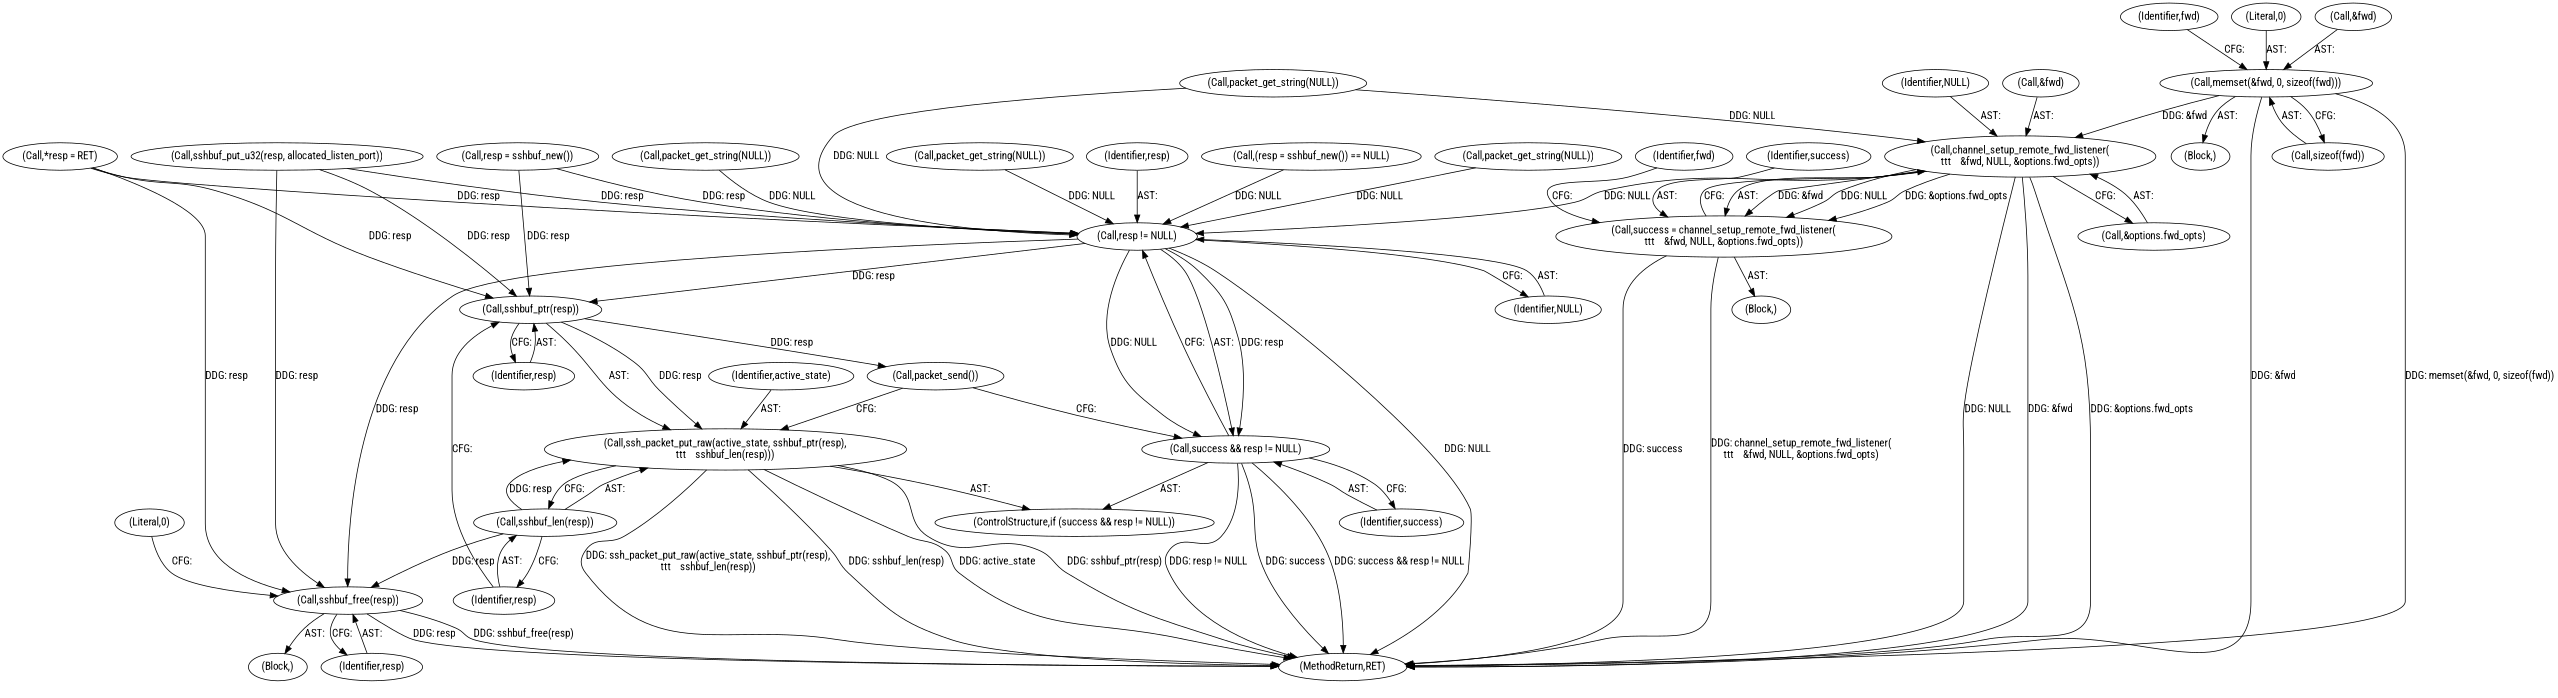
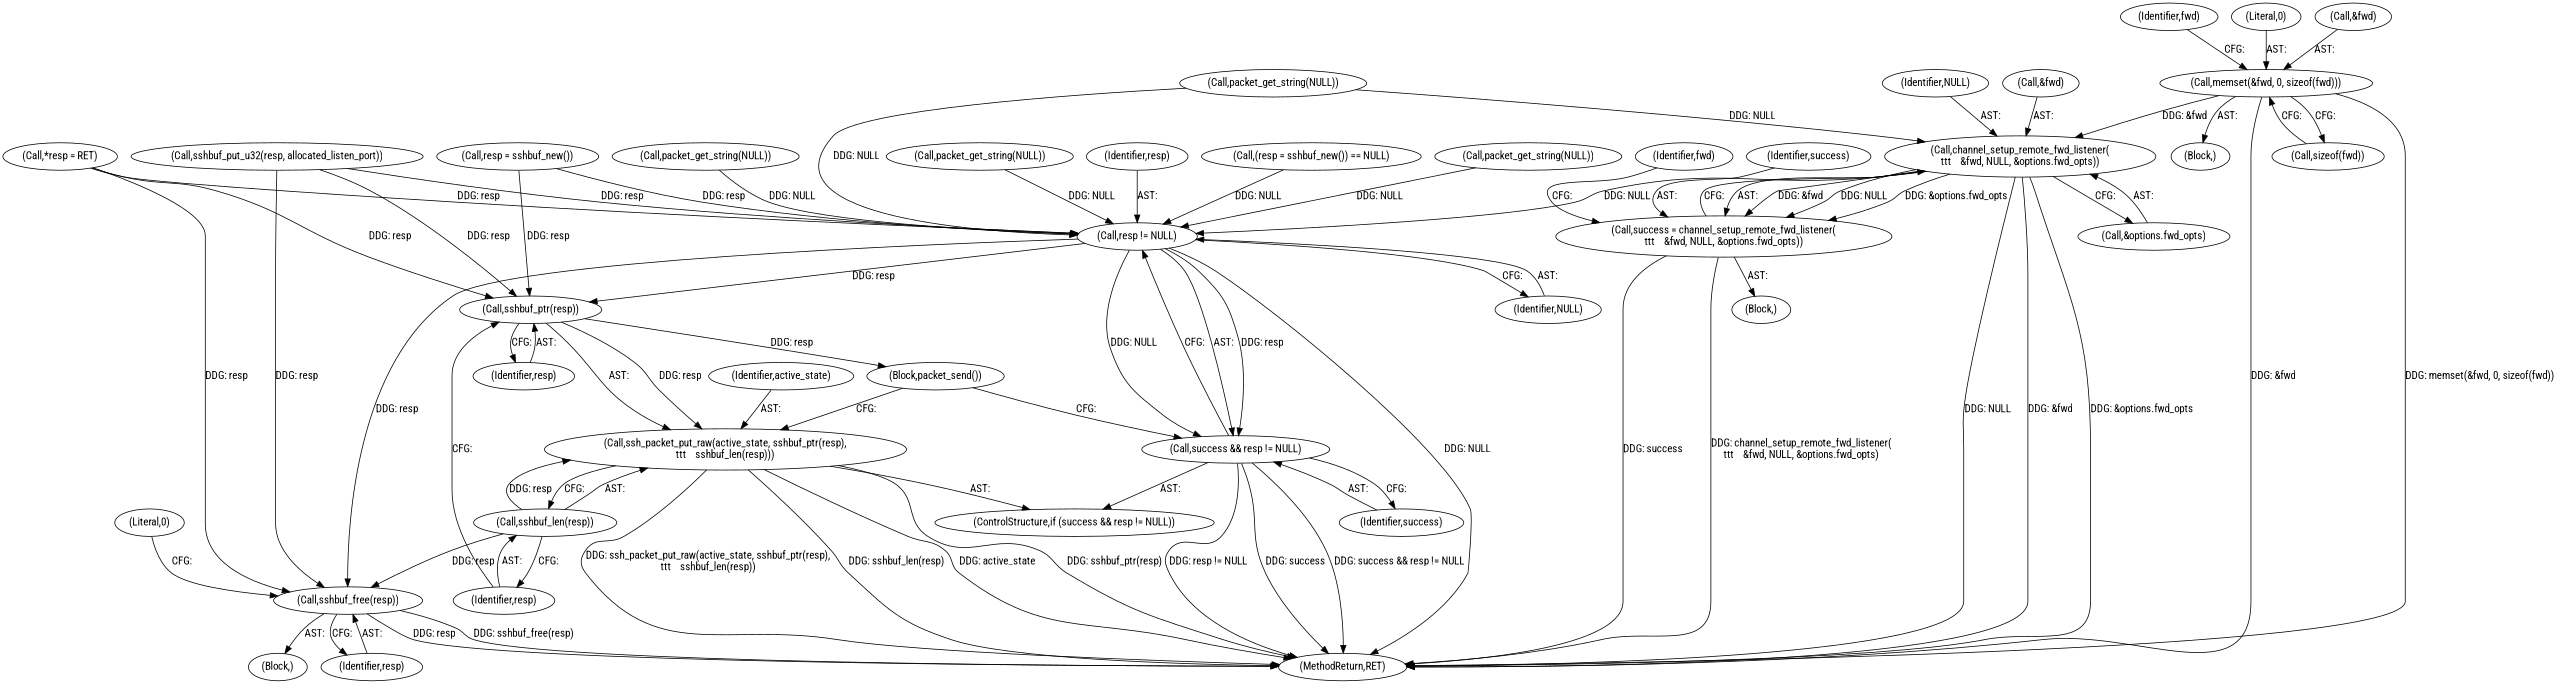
edge "(Call,sizeof(fwd))" -> "(Call,memset(&fwd, 0, sizeof(fwd)))": label "AST: " -> "CFG: "
node "(Call,packet_send())": label "(Call,packet_send())" -> "(Block,packet_send())"
